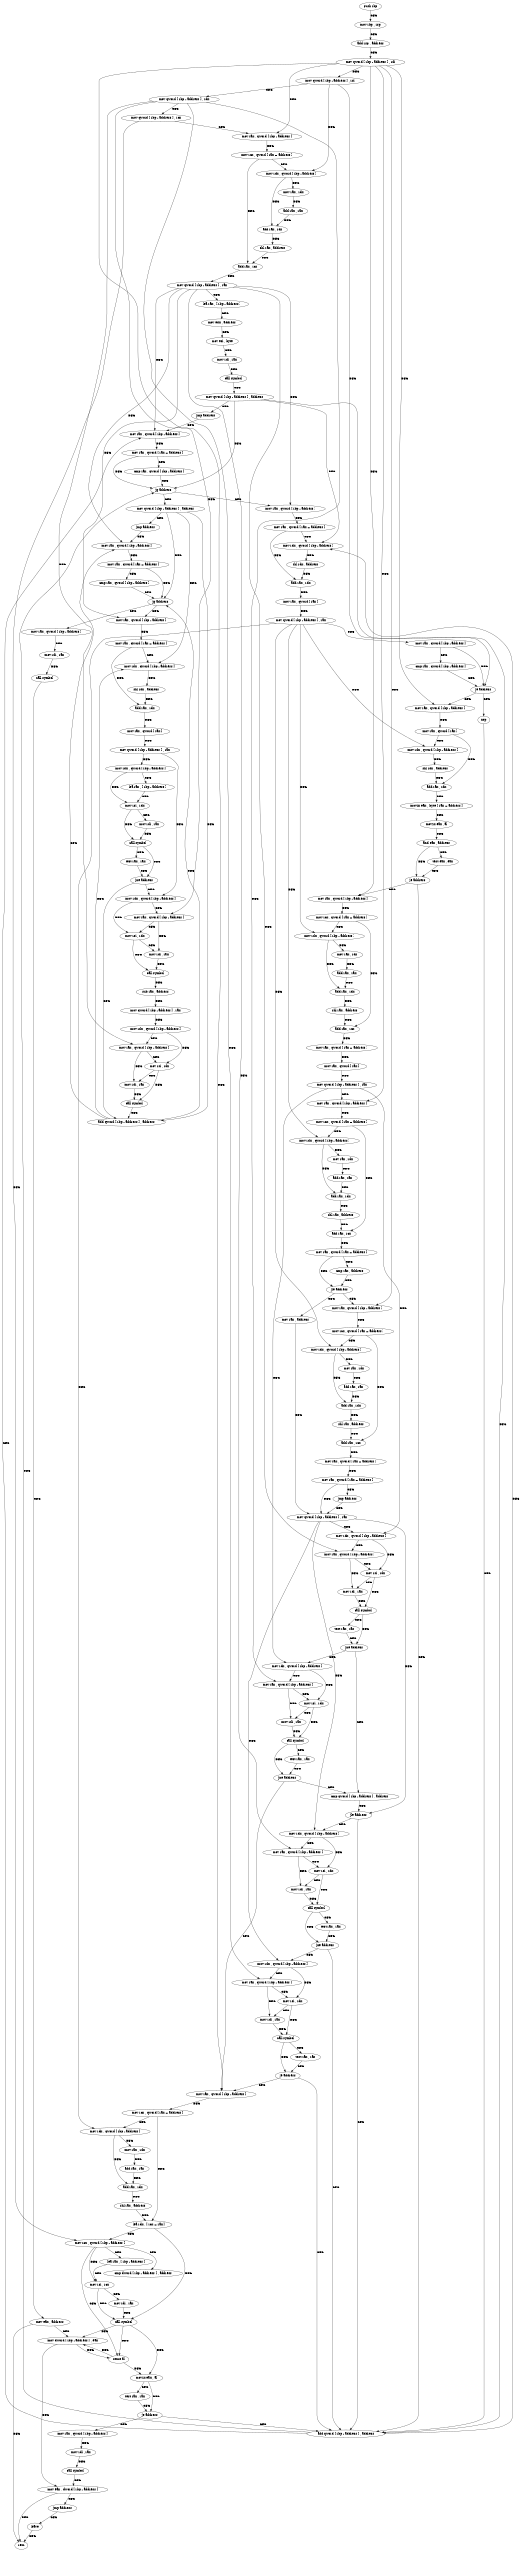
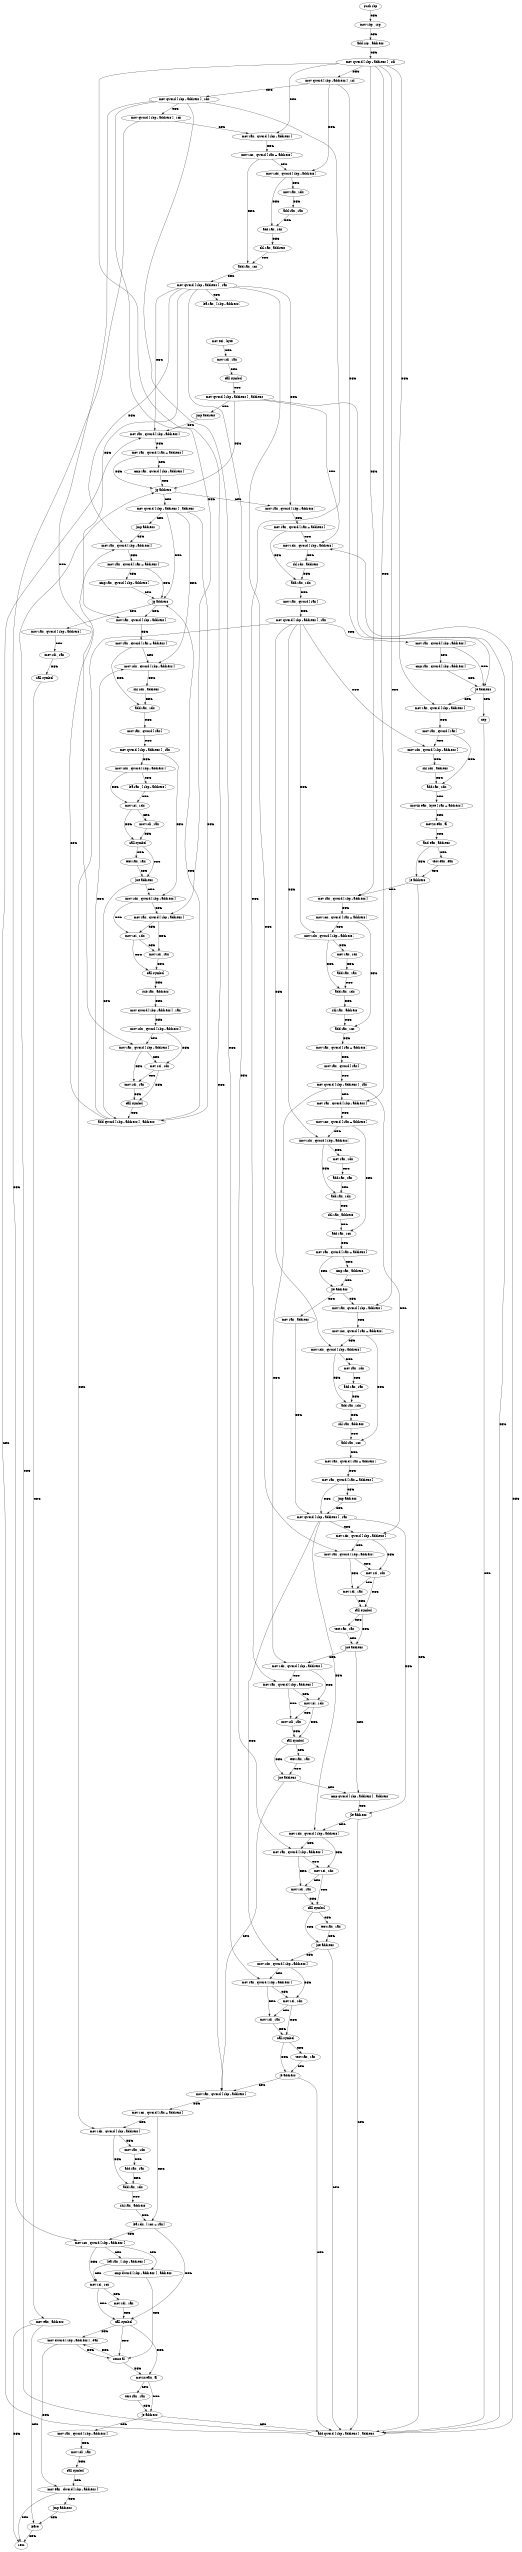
node "mov edx , address": removed
edge "mov rcx , qword [ rbp - address ]" -> "setne al": now "cmp dword [ rbp - address ] , address" -> "setne al"
edge "mov eax , address" -> "mov dword [ rbp - address ] , eax": now "mov eax , address" -> "leave"
